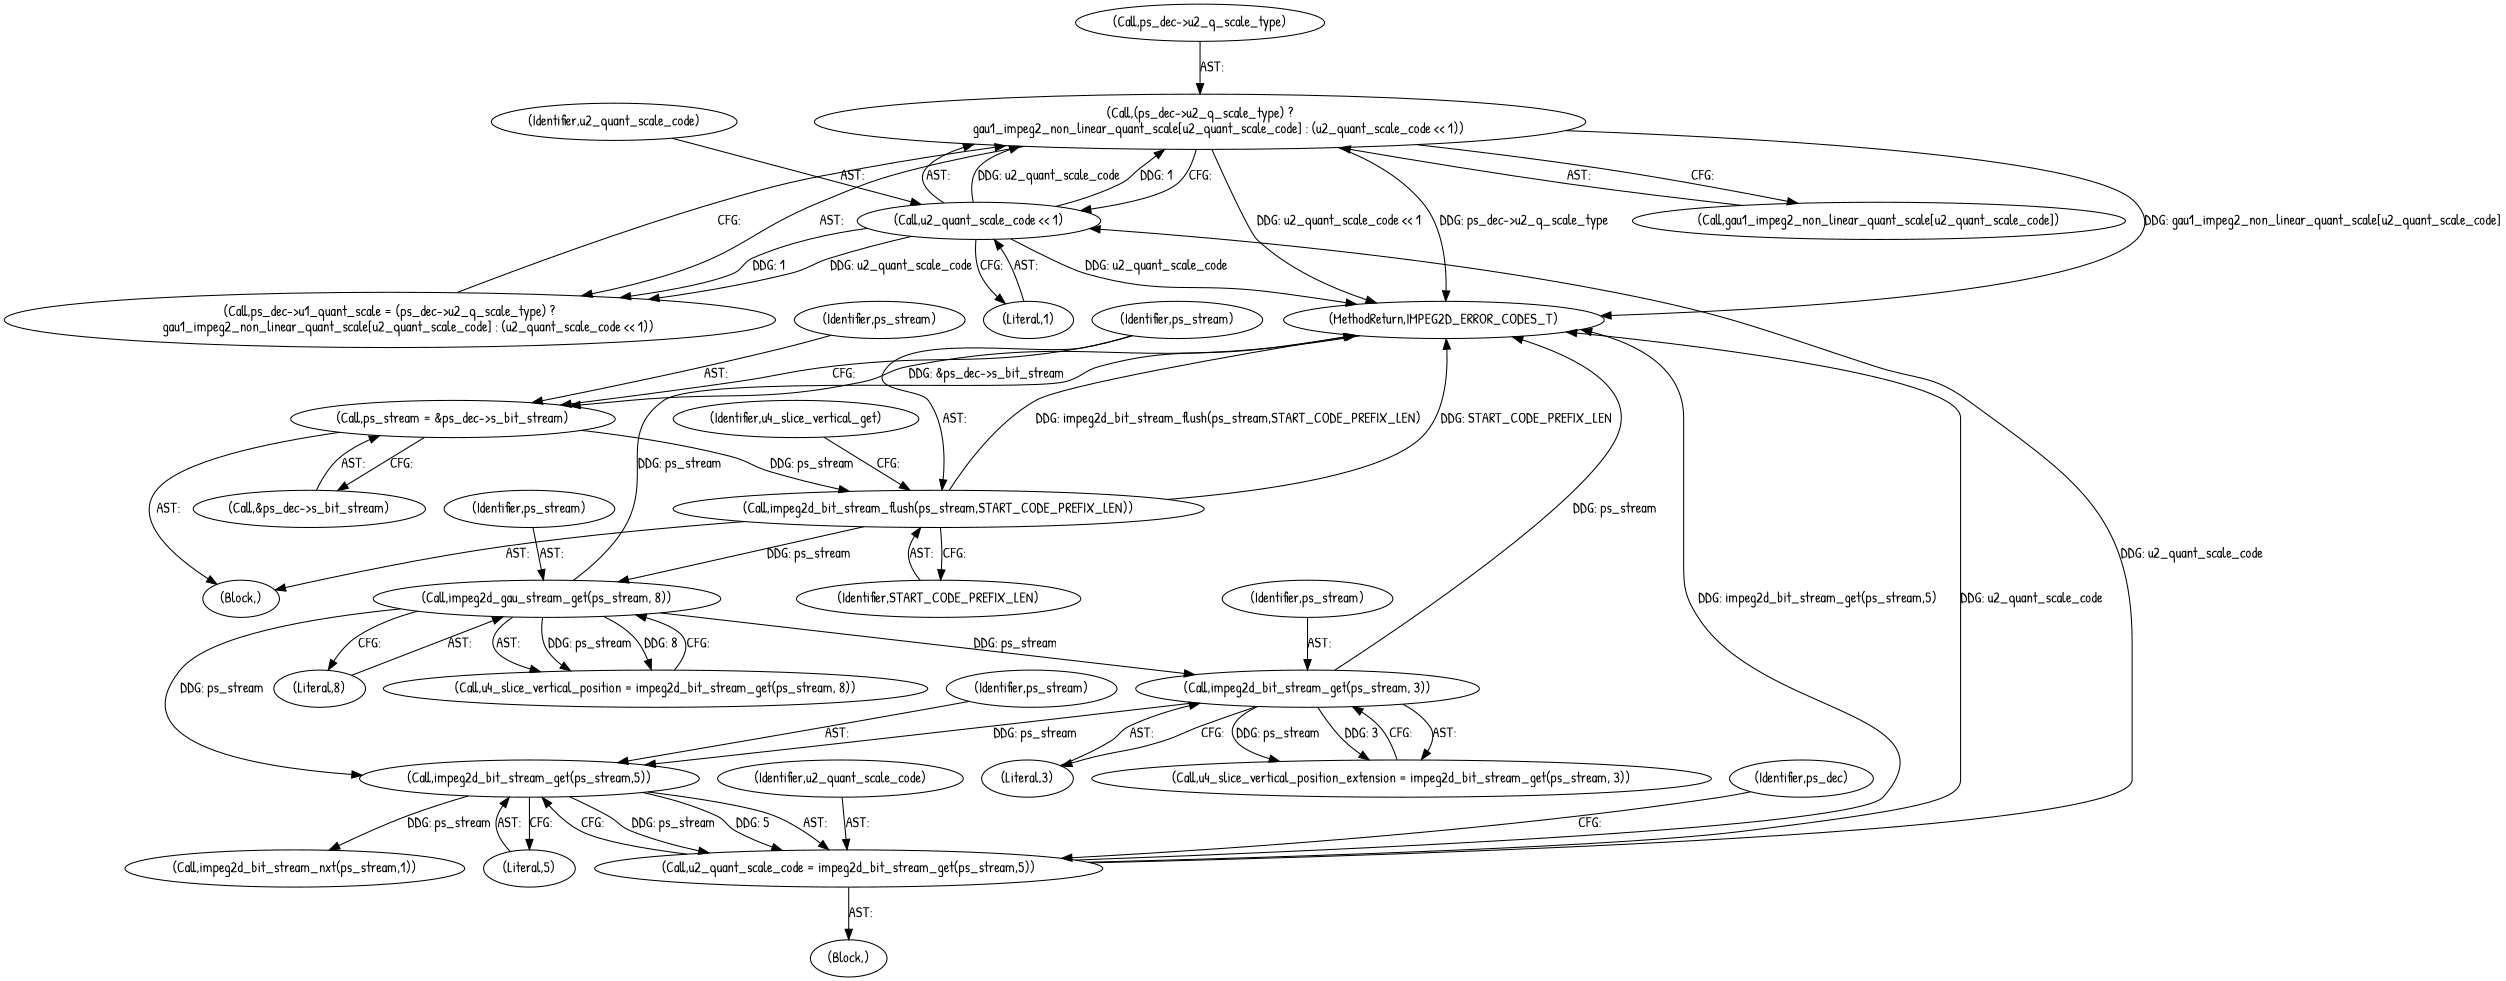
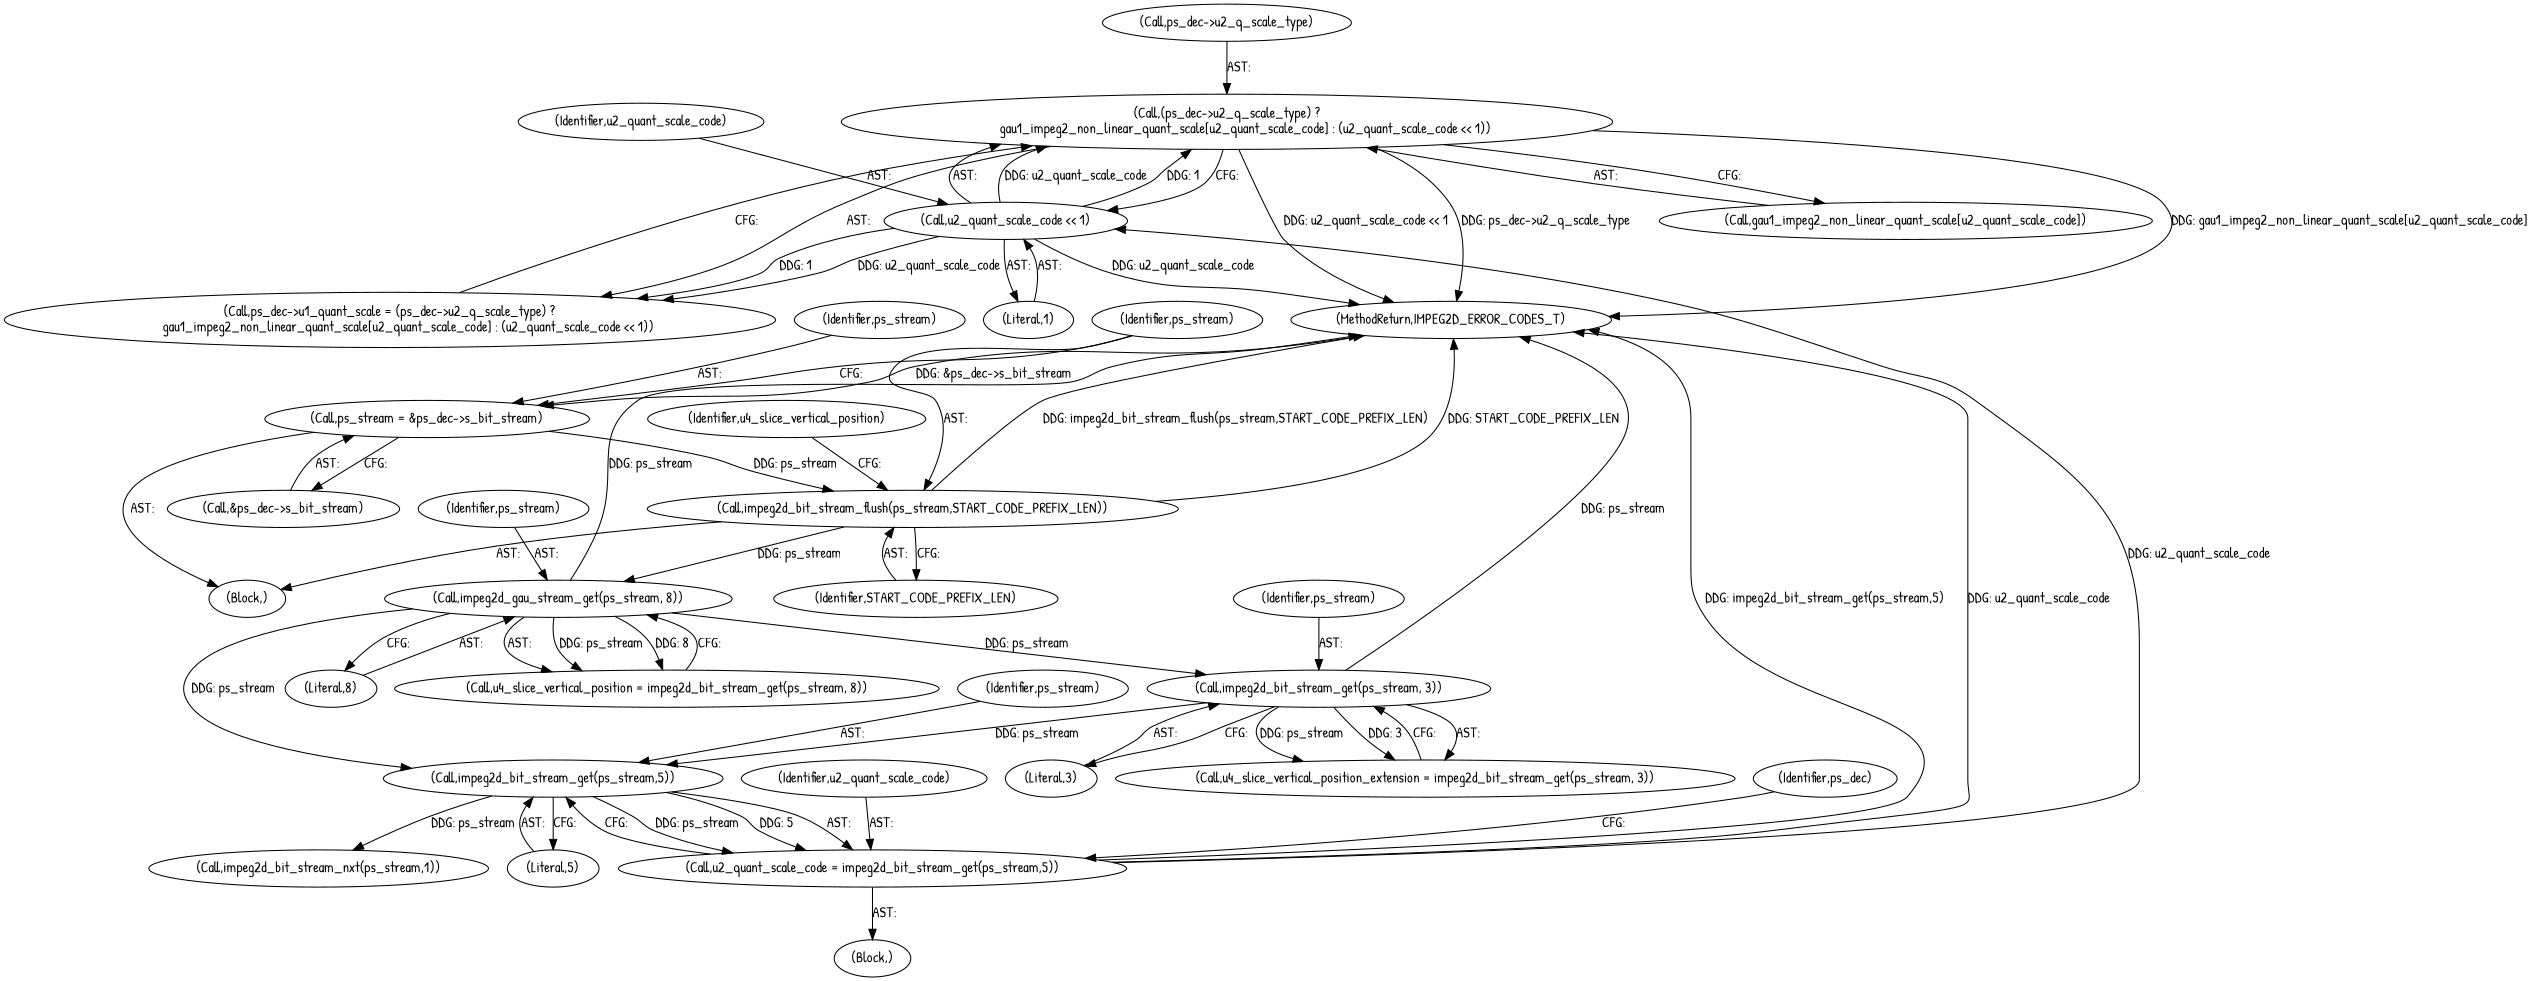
edge "(Call,u2_quant_scale_code << 1)" -> "(Literal,1)": label "CFG: " -> "AST: "
node "(Identifier,u4_slice_vertical_get)": label "(Identifier,u4_slice_vertical_get)" -> "(Identifier,u4_slice_vertical_position)"
